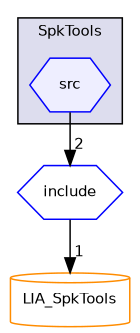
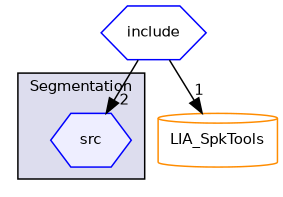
cluster "SpkTools": label "SpkTools" -> "Segmentation"
edge "src" -> "include": reversed
